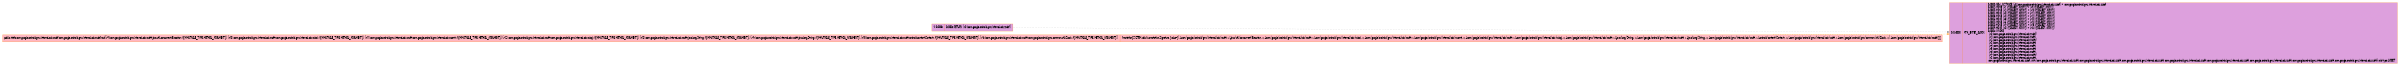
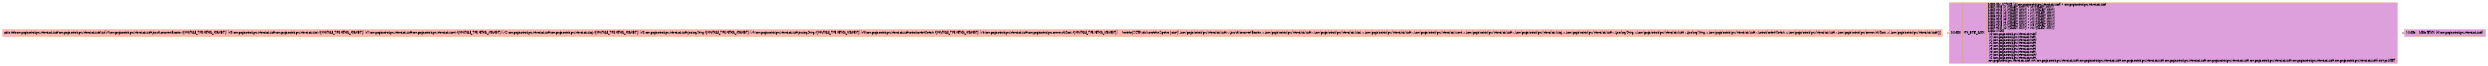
edge "1: 0x000e" -> "0: 0x0000": reversed
